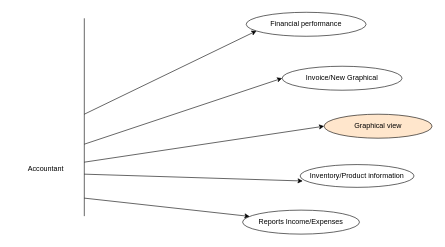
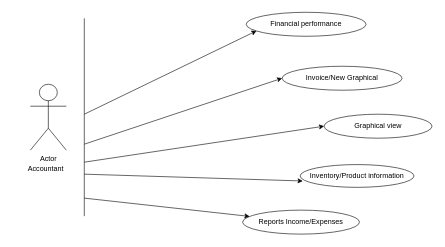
node "Actor": added
node "Graphical view": fillcolor #ffe6cc -> #ffffff
